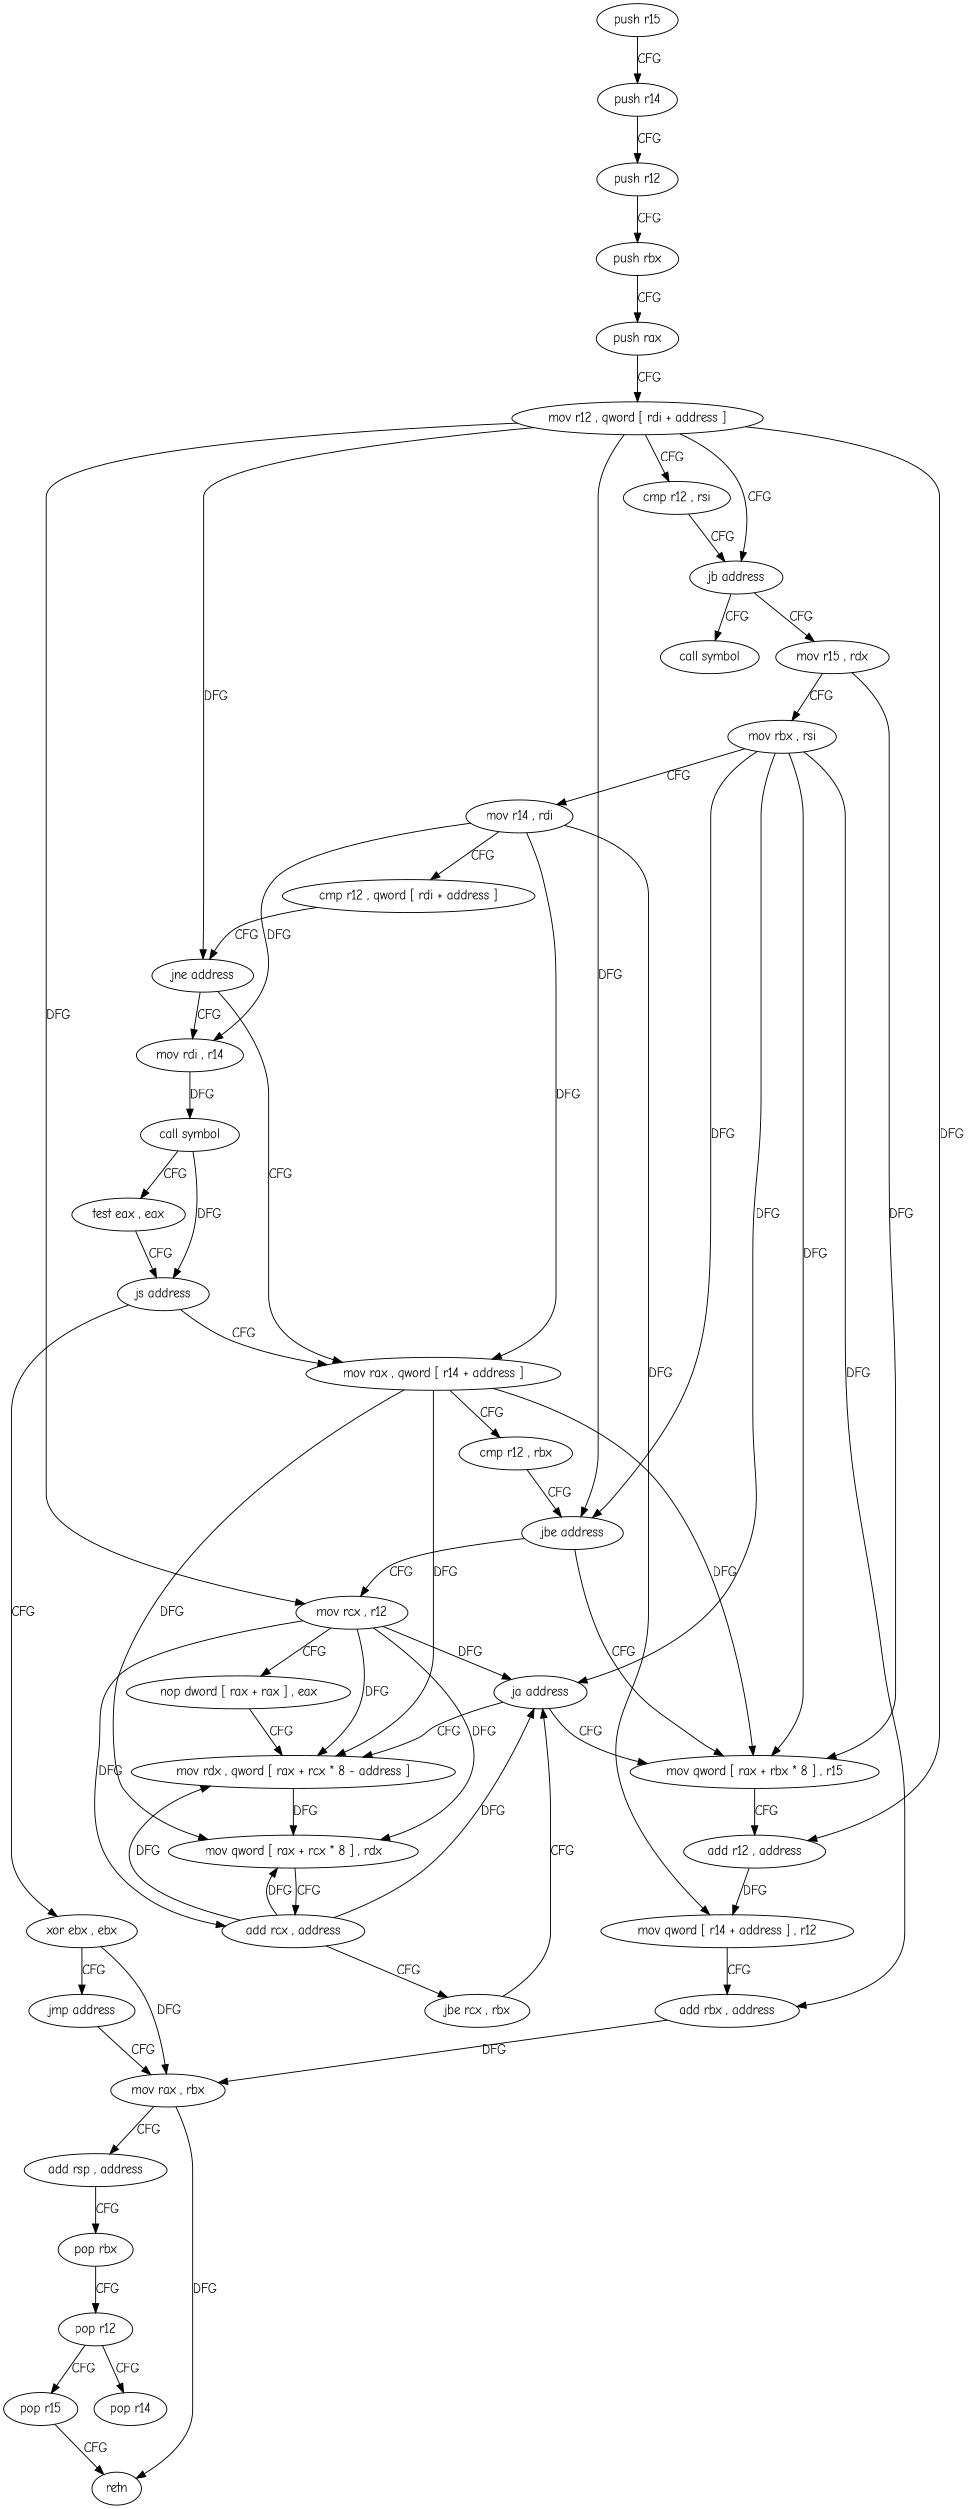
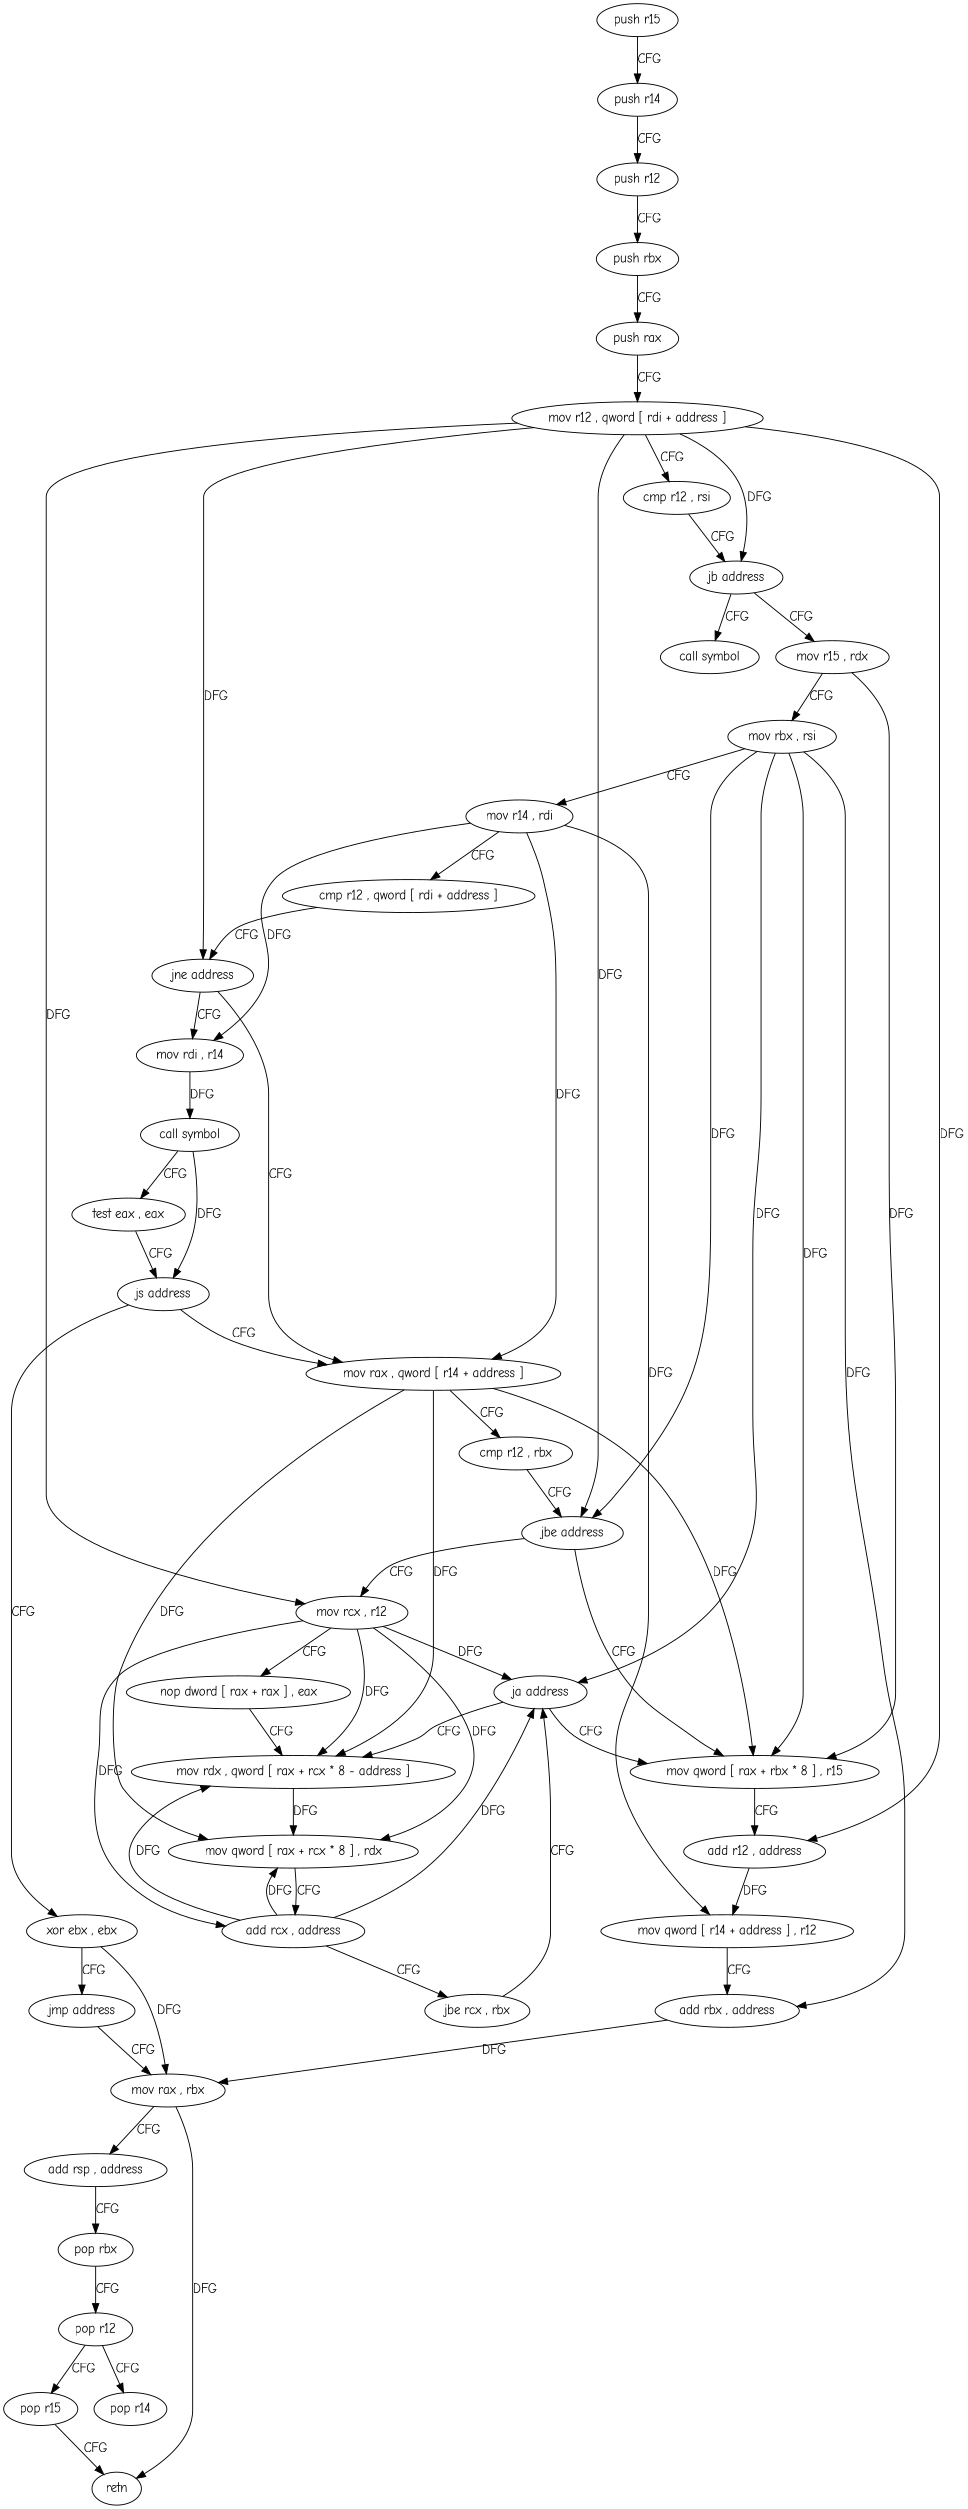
edge "mov r12 , qword [ rdi + address ]" -> "jb address": label "CFG" -> "DFG"
